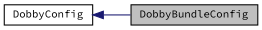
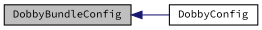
edge "DobbyBundleConfig" -> "DobbyConfig": reversed
